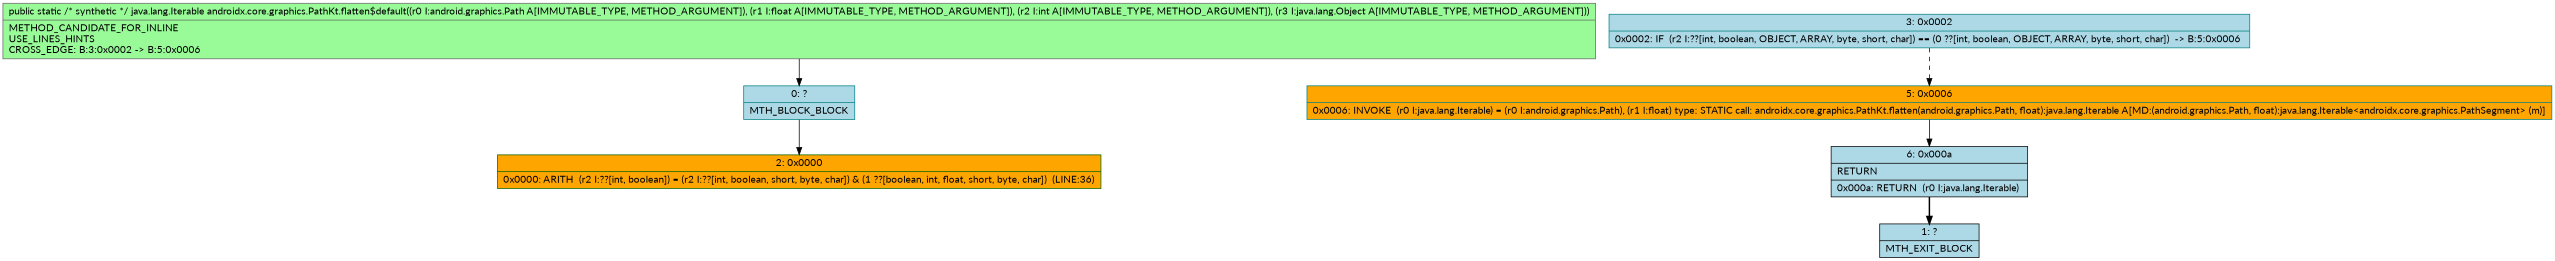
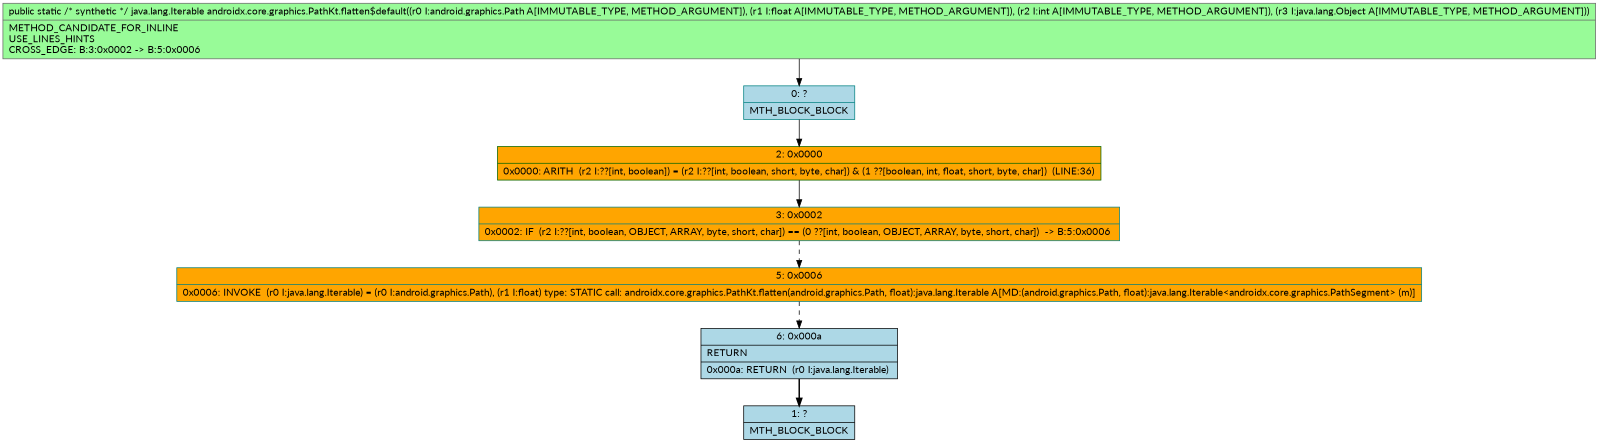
node "3: 0x0002": fillcolor lightblue -> orange
edge "5: 0x0006" -> "6: 0x000a": style solid -> dashed
edge "2: 0x0000" -> "3: 0x0002": added
node "1: ?": text "MTH_EXIT_BLOCK" -> "MTH_BLOCK_BLOCK"
